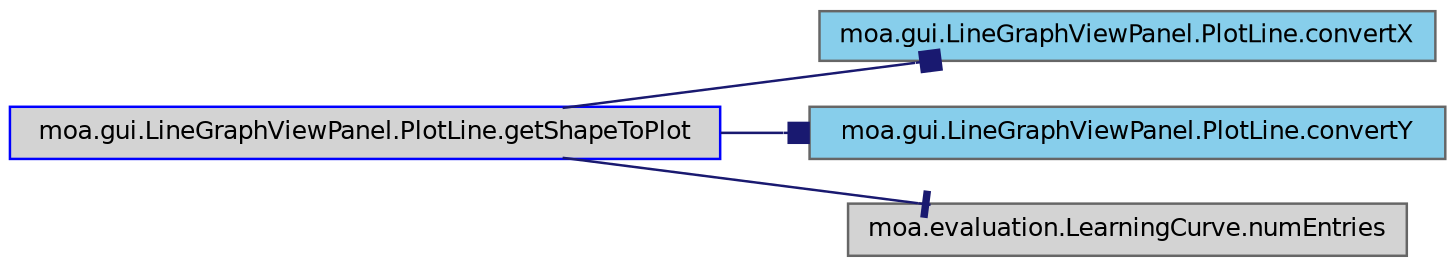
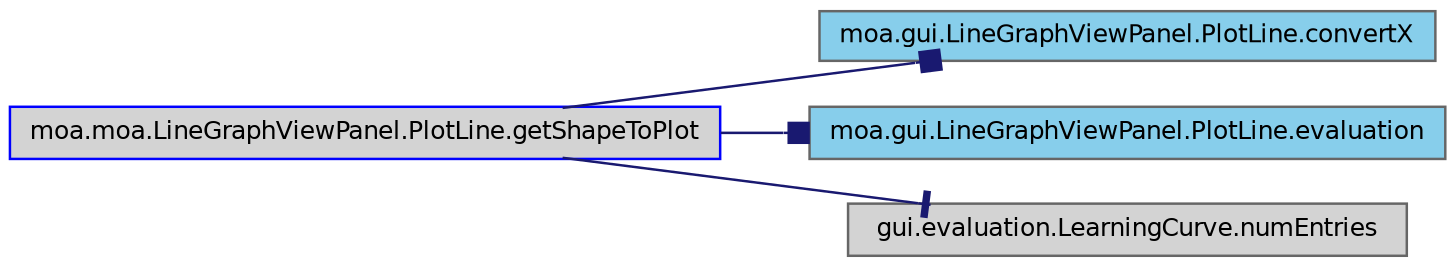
node "moa.gui.LineGraphViewPanel.PlotLine.getShapeToPlot": label "moa.gui.LineGraphViewPanel.PlotLine.getShapeToPlot" -> "moa.moa.LineGraphViewPanel.PlotLine.getShapeToPlot"
node "moa.gui.LineGraphViewPanel.PlotLine.convertY": label "moa.gui.LineGraphViewPanel.PlotLine.convertY" -> "moa.gui.LineGraphViewPanel.PlotLine.evaluation"
node "moa.evaluation.LearningCurve.numEntries": label "moa.evaluation.LearningCurve.numEntries" -> "gui.evaluation.LearningCurve.numEntries"
